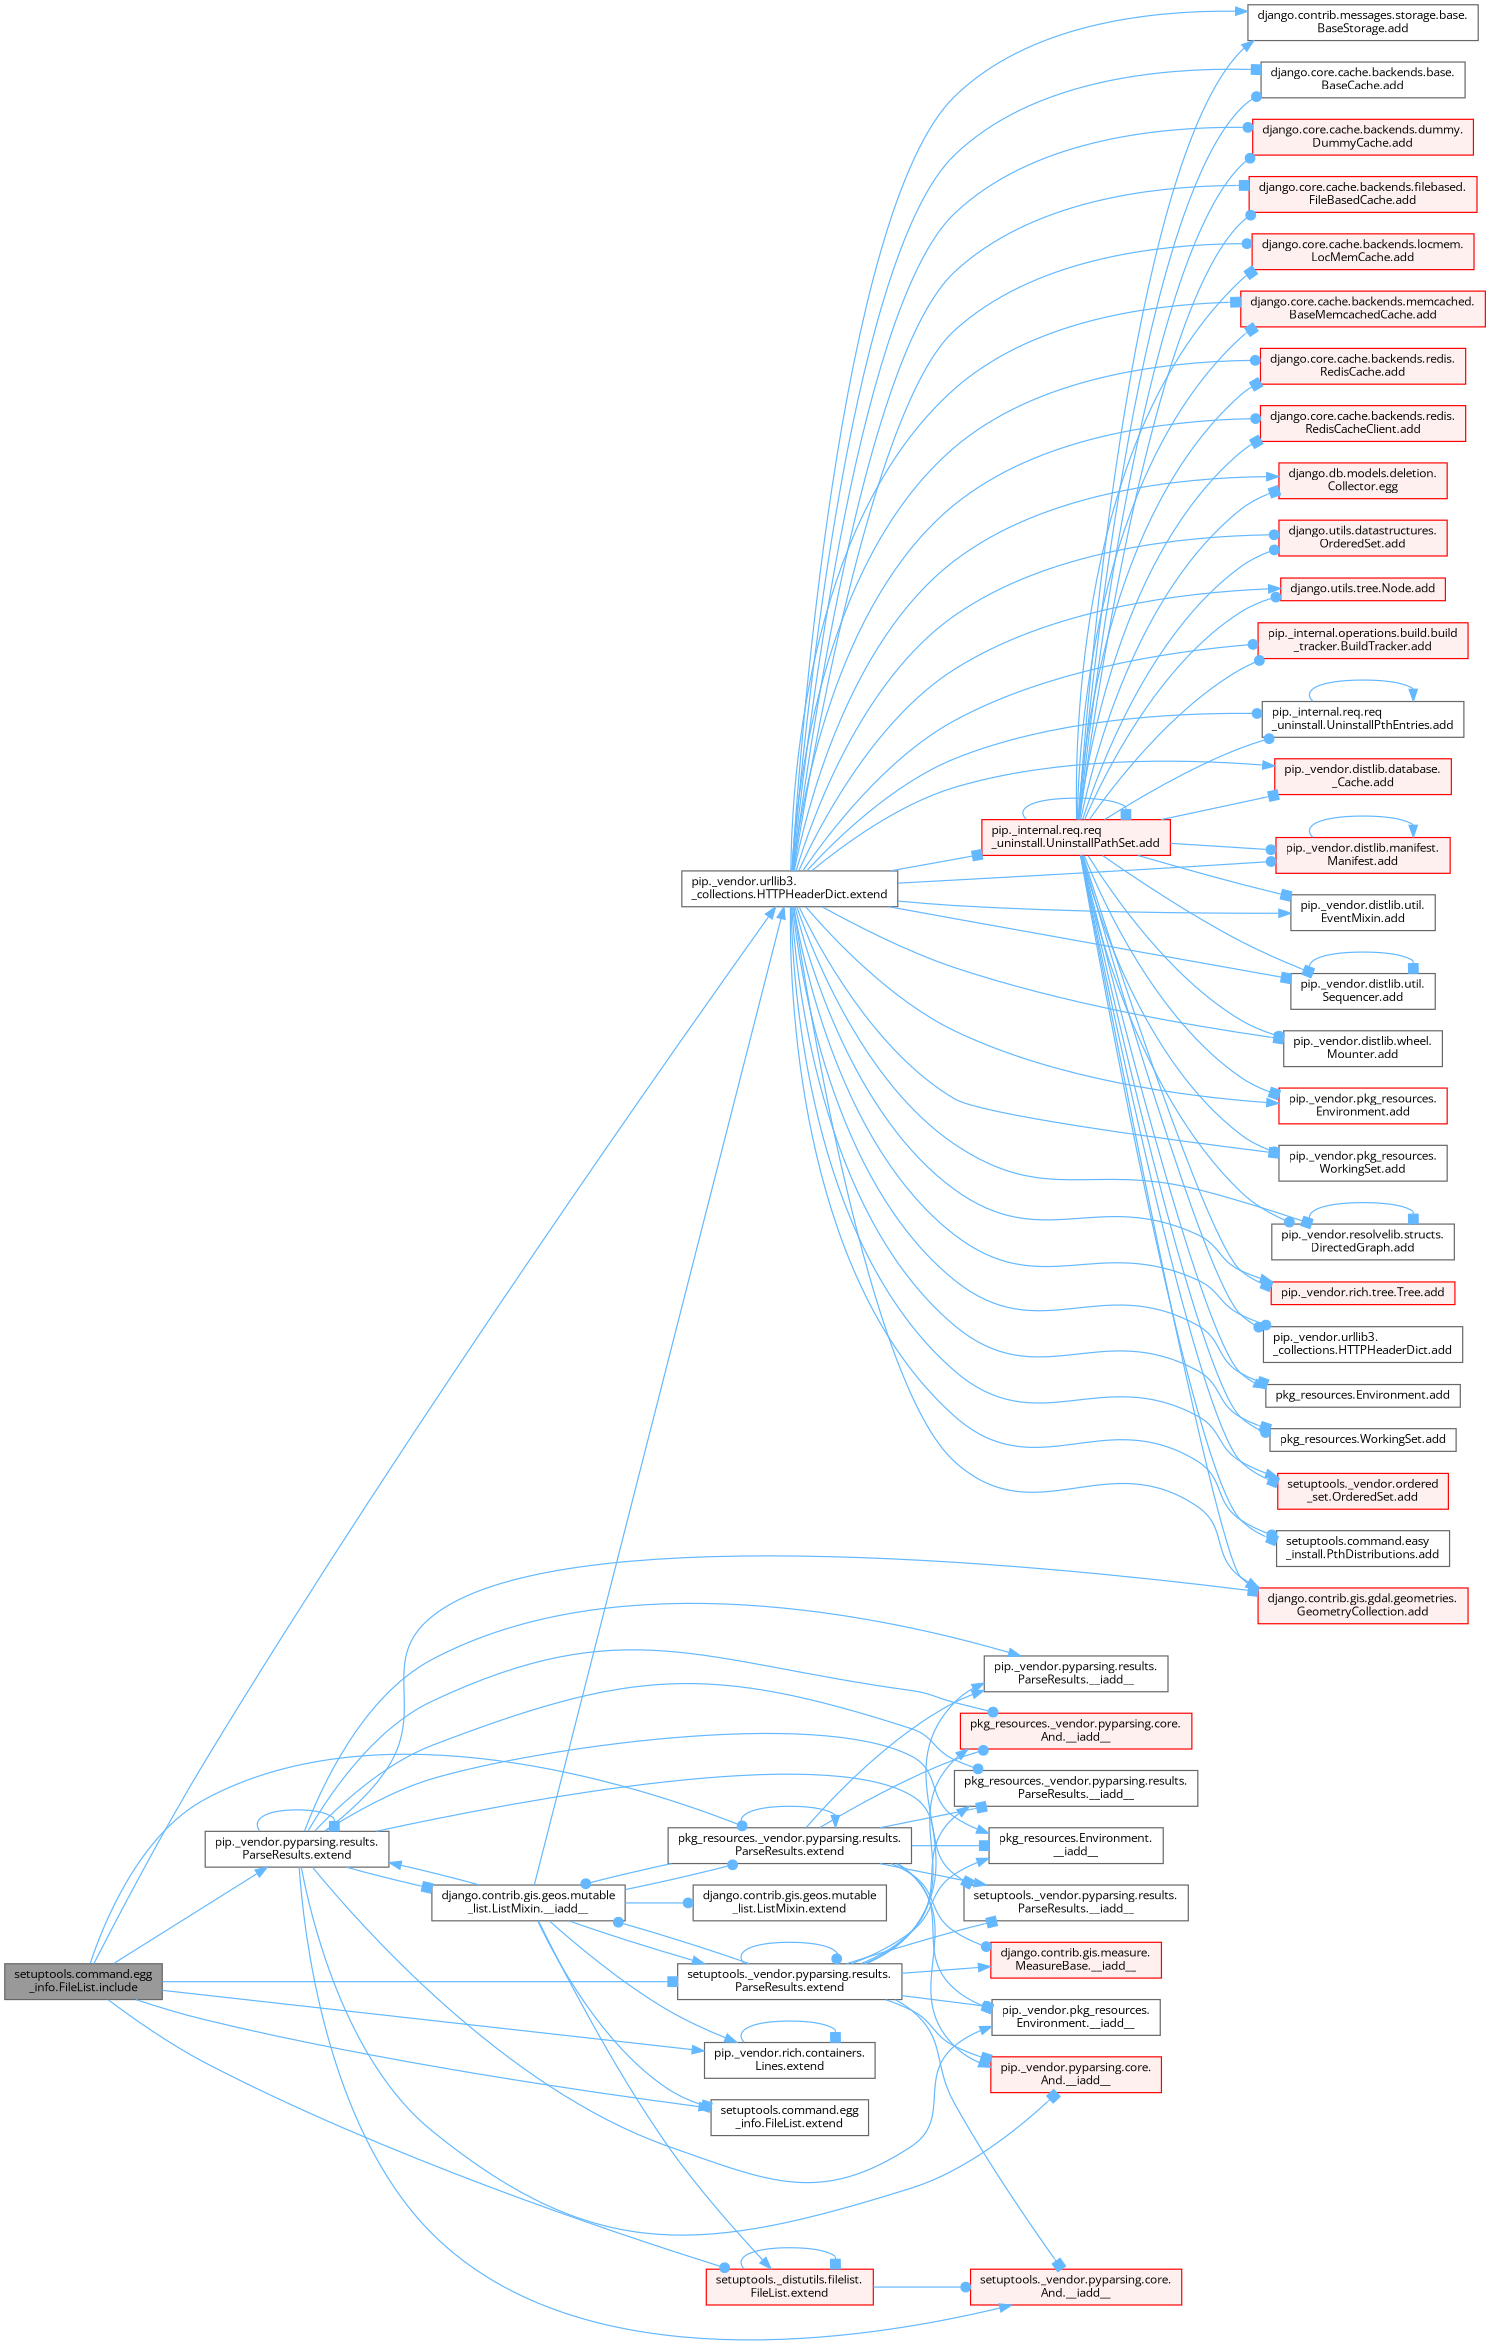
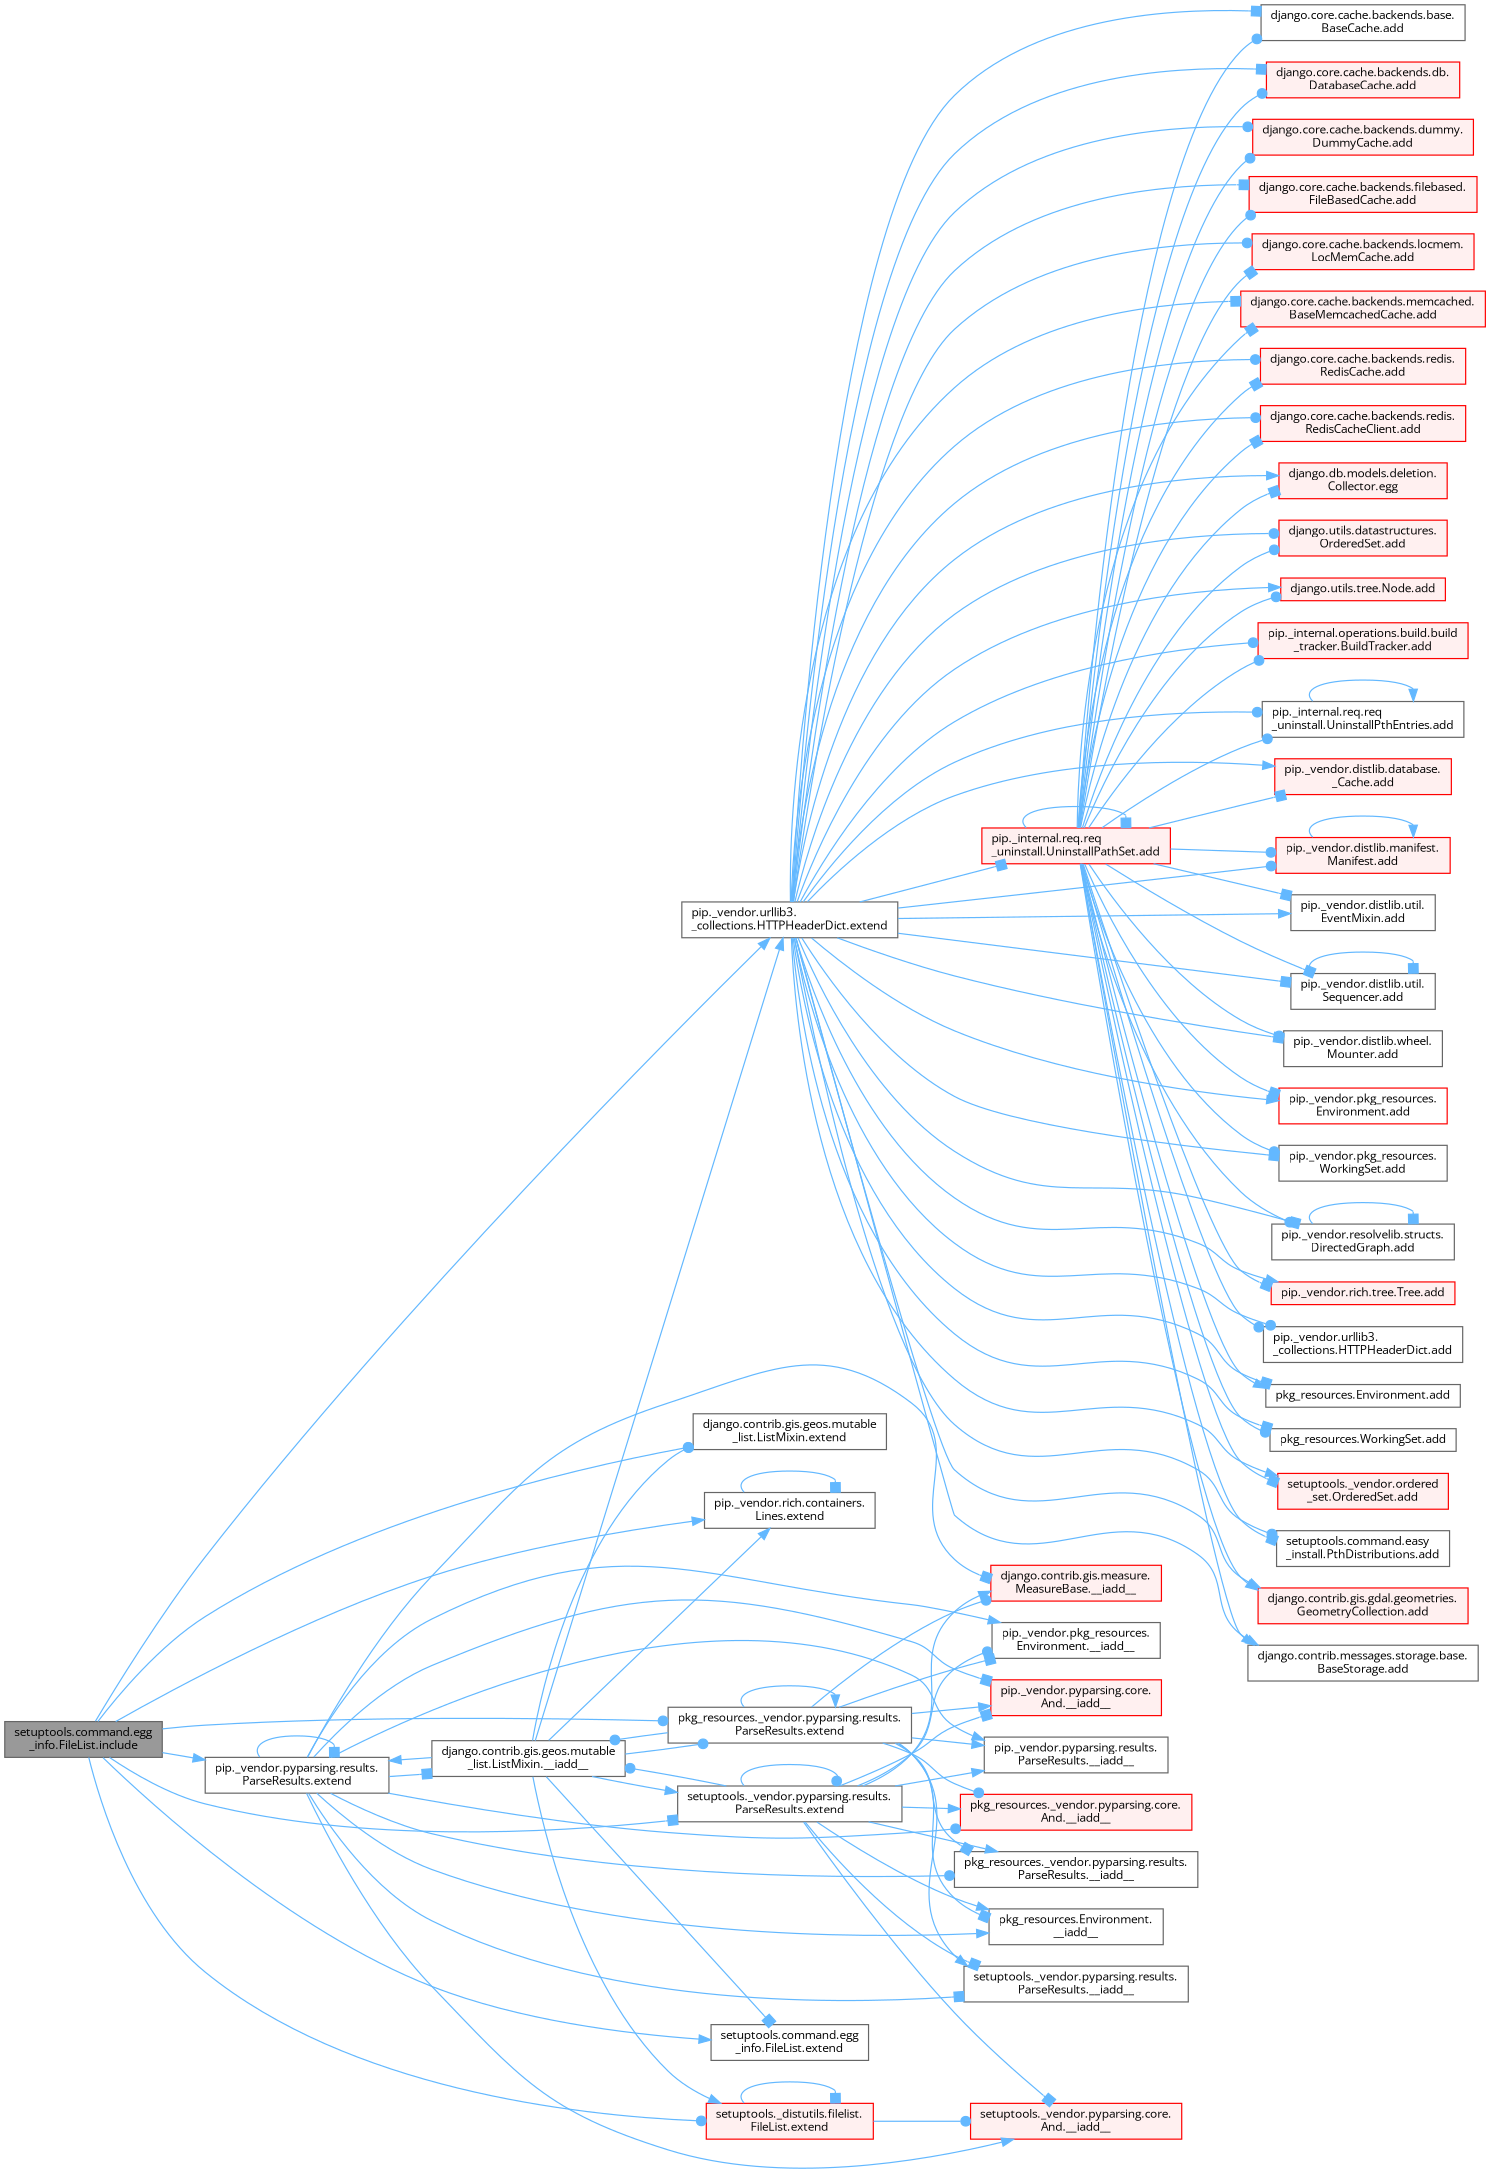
node "django.core.cache.backends.db. DatabaseCache.add": added
edge "setuptools.command.egg _info.FileList.include" -> "django.contrib.gis.geos.mutable _list.ListMixin.extend": added
edge "pip._vendor.pyparsing.results. ParseResults.extend" -> "django.contrib.gis.gdal.geometries. GeometryCollection.add": now "pip._vendor.pyparsing.results. ParseResults.extend" -> "django.contrib.gis.measure. MeasureBase.__iadd__"
